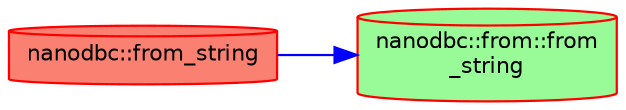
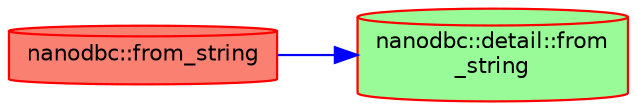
node "nanodbc::from::from _string": label "nanodbc::from::from _string" -> "nanodbc::detail::from _string"
